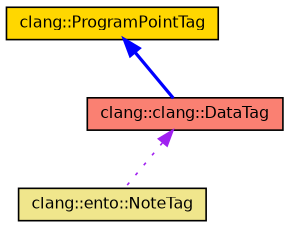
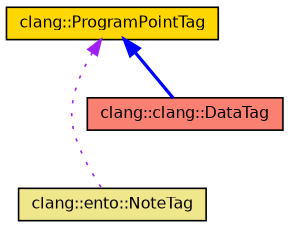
edge "clang::ento::NoteTag" -> "clang::clang::DataTag": now "clang::ento::NoteTag" -> "clang::ProgramPointTag"
